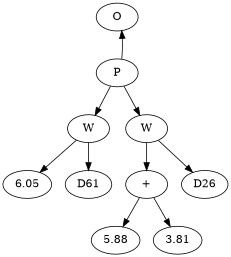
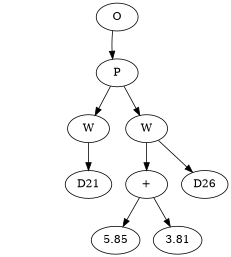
edge "P" -> "O": reversed
node "6.05": removed
node "D61": label "D61" -> "D21"
node "5.88": label "5.88" -> "5.85"
